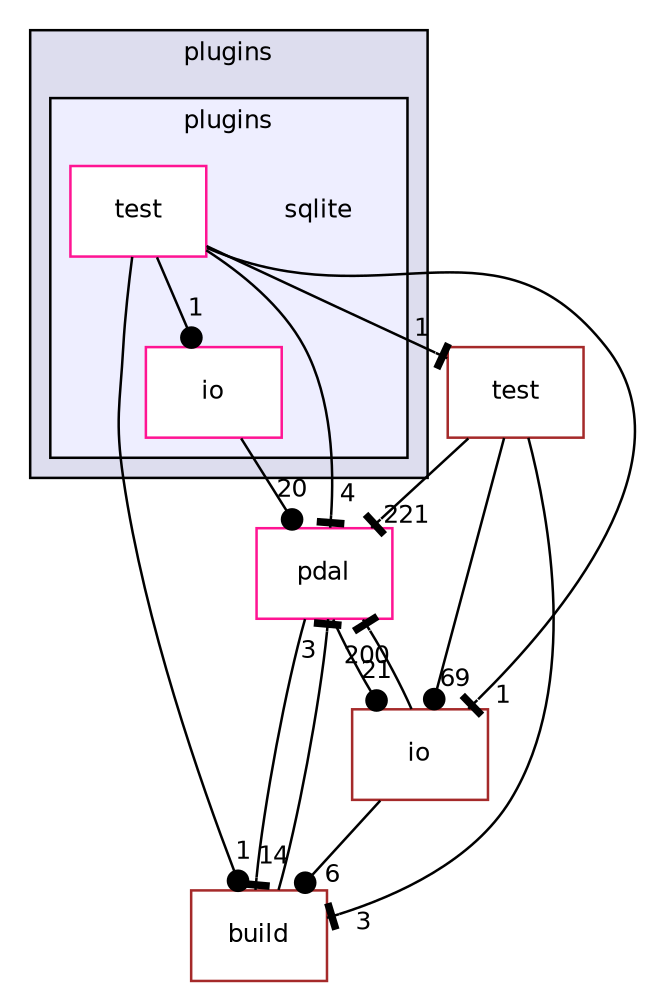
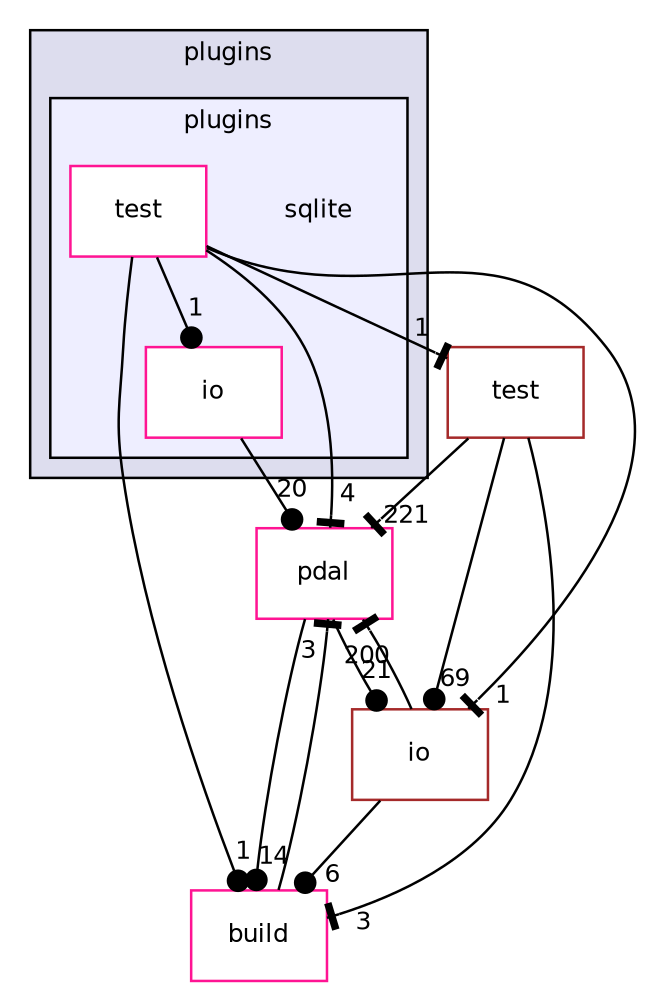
edge "pdal" -> "build": arrowhead tee -> dot
node "build": color brown -> deeppink
